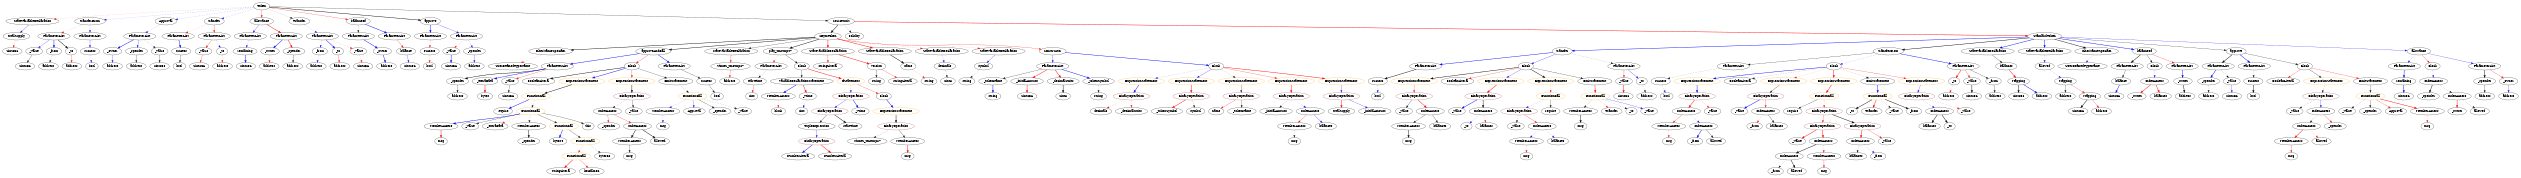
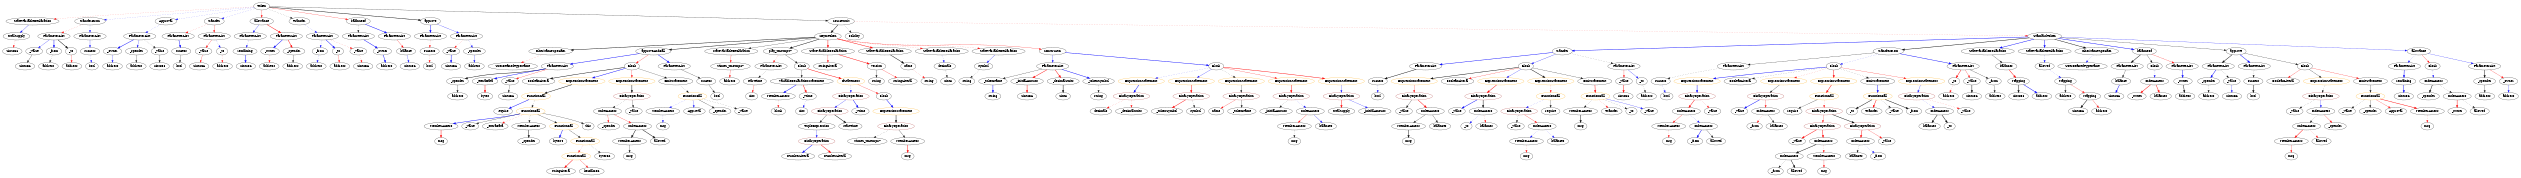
edge "SourceUnit" -> "StandardToken": style bold -> dotted
